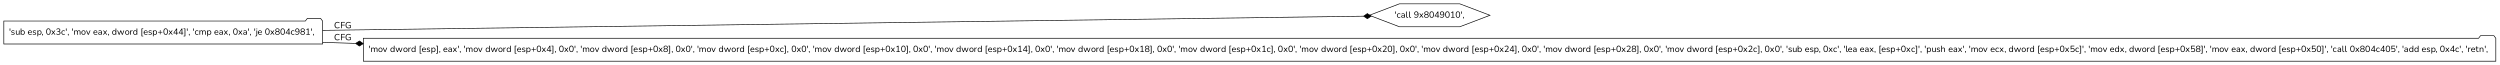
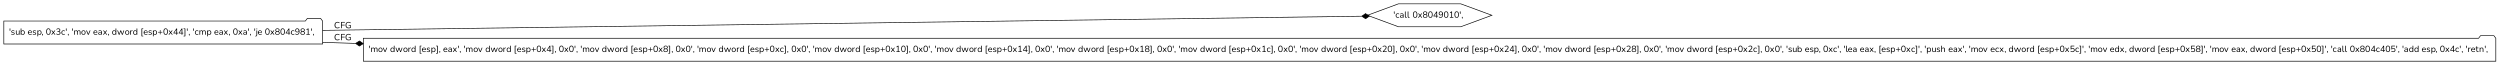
node "'call 9x8049010',": label "'call 9x8049010'," -> "'call 0x8049010',"
